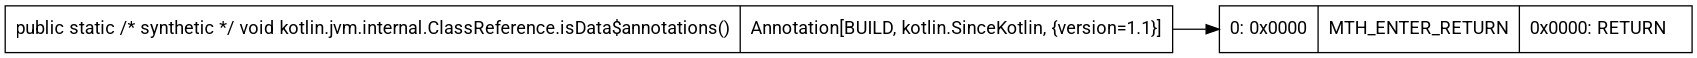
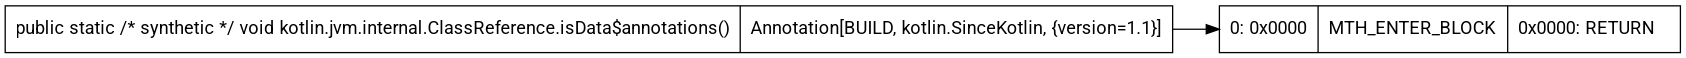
node "0: 0x0000": text "MTH_ENTER_RETURN" -> "MTH_ENTER_BLOCK"
